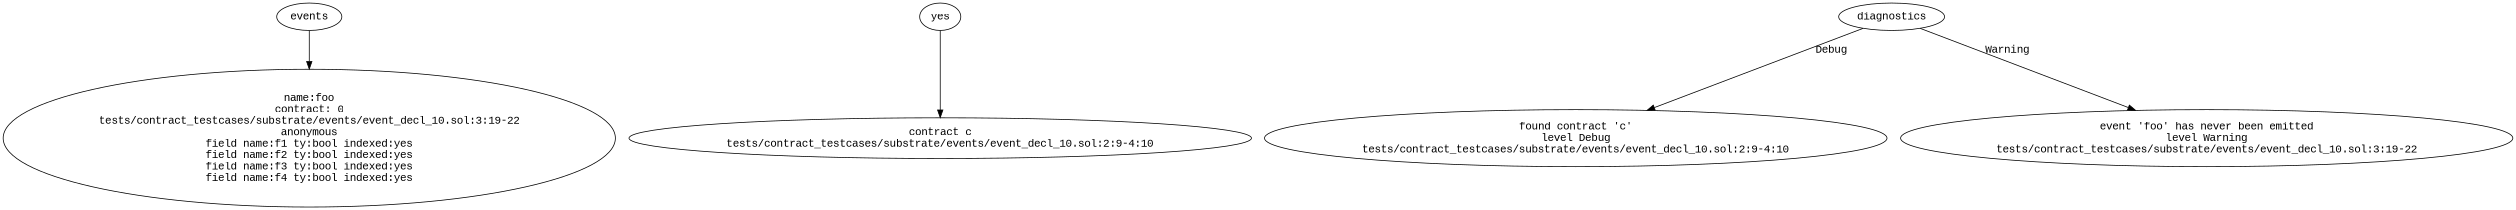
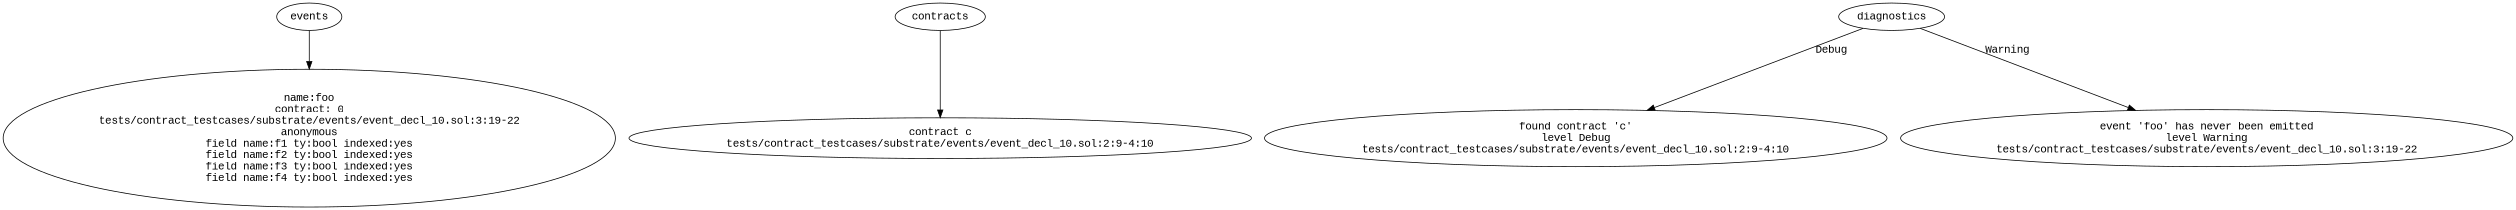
node "yes": label "yes" -> "contracts"
